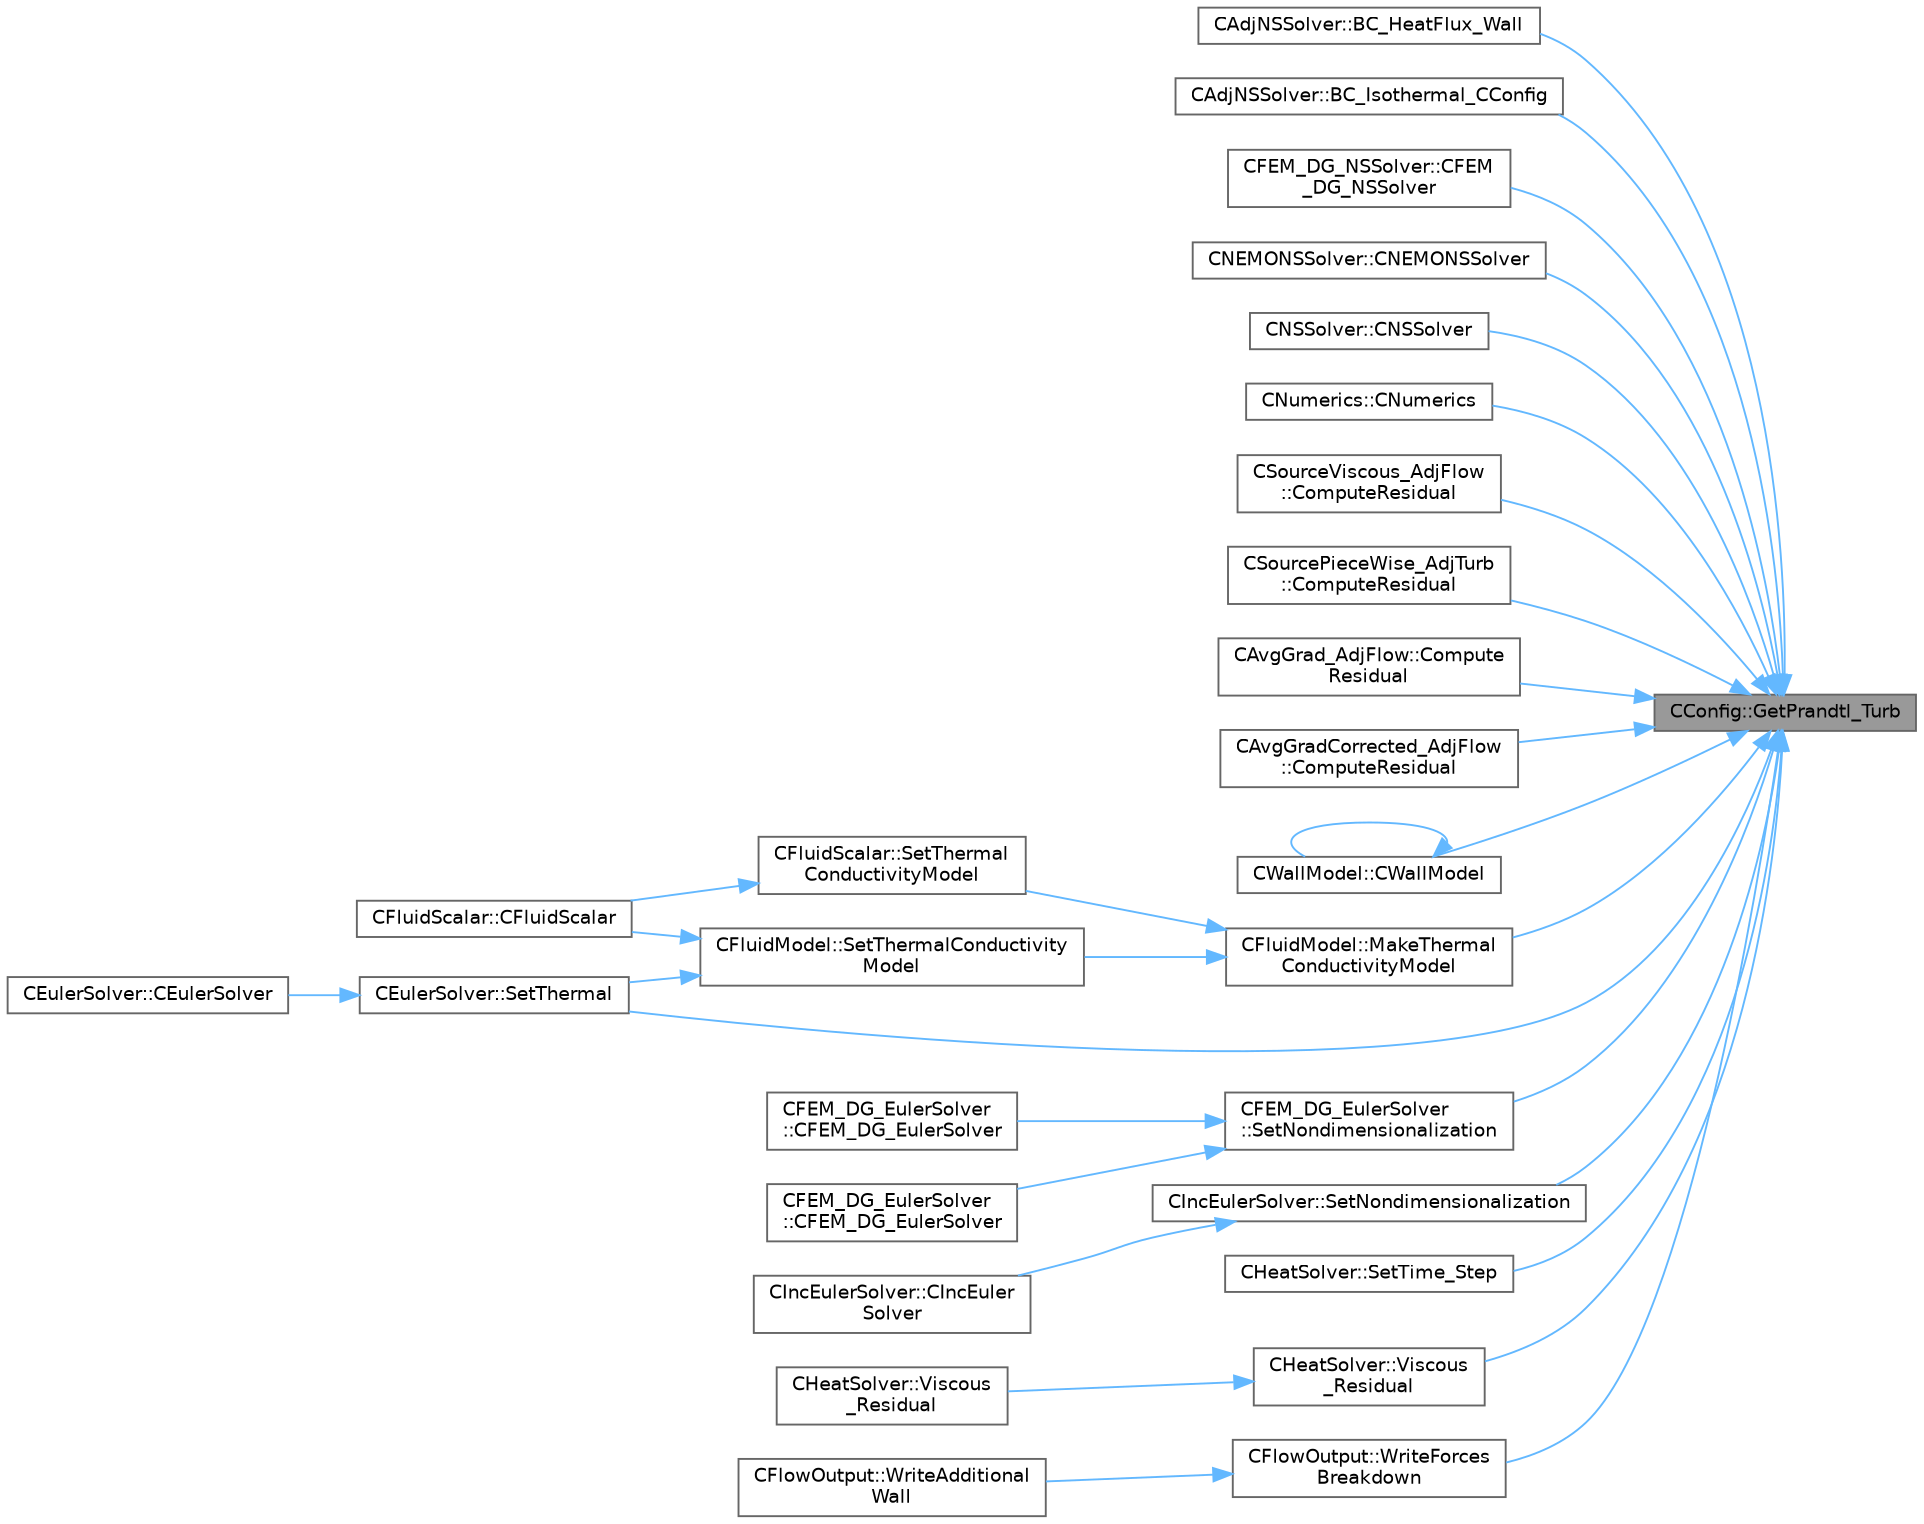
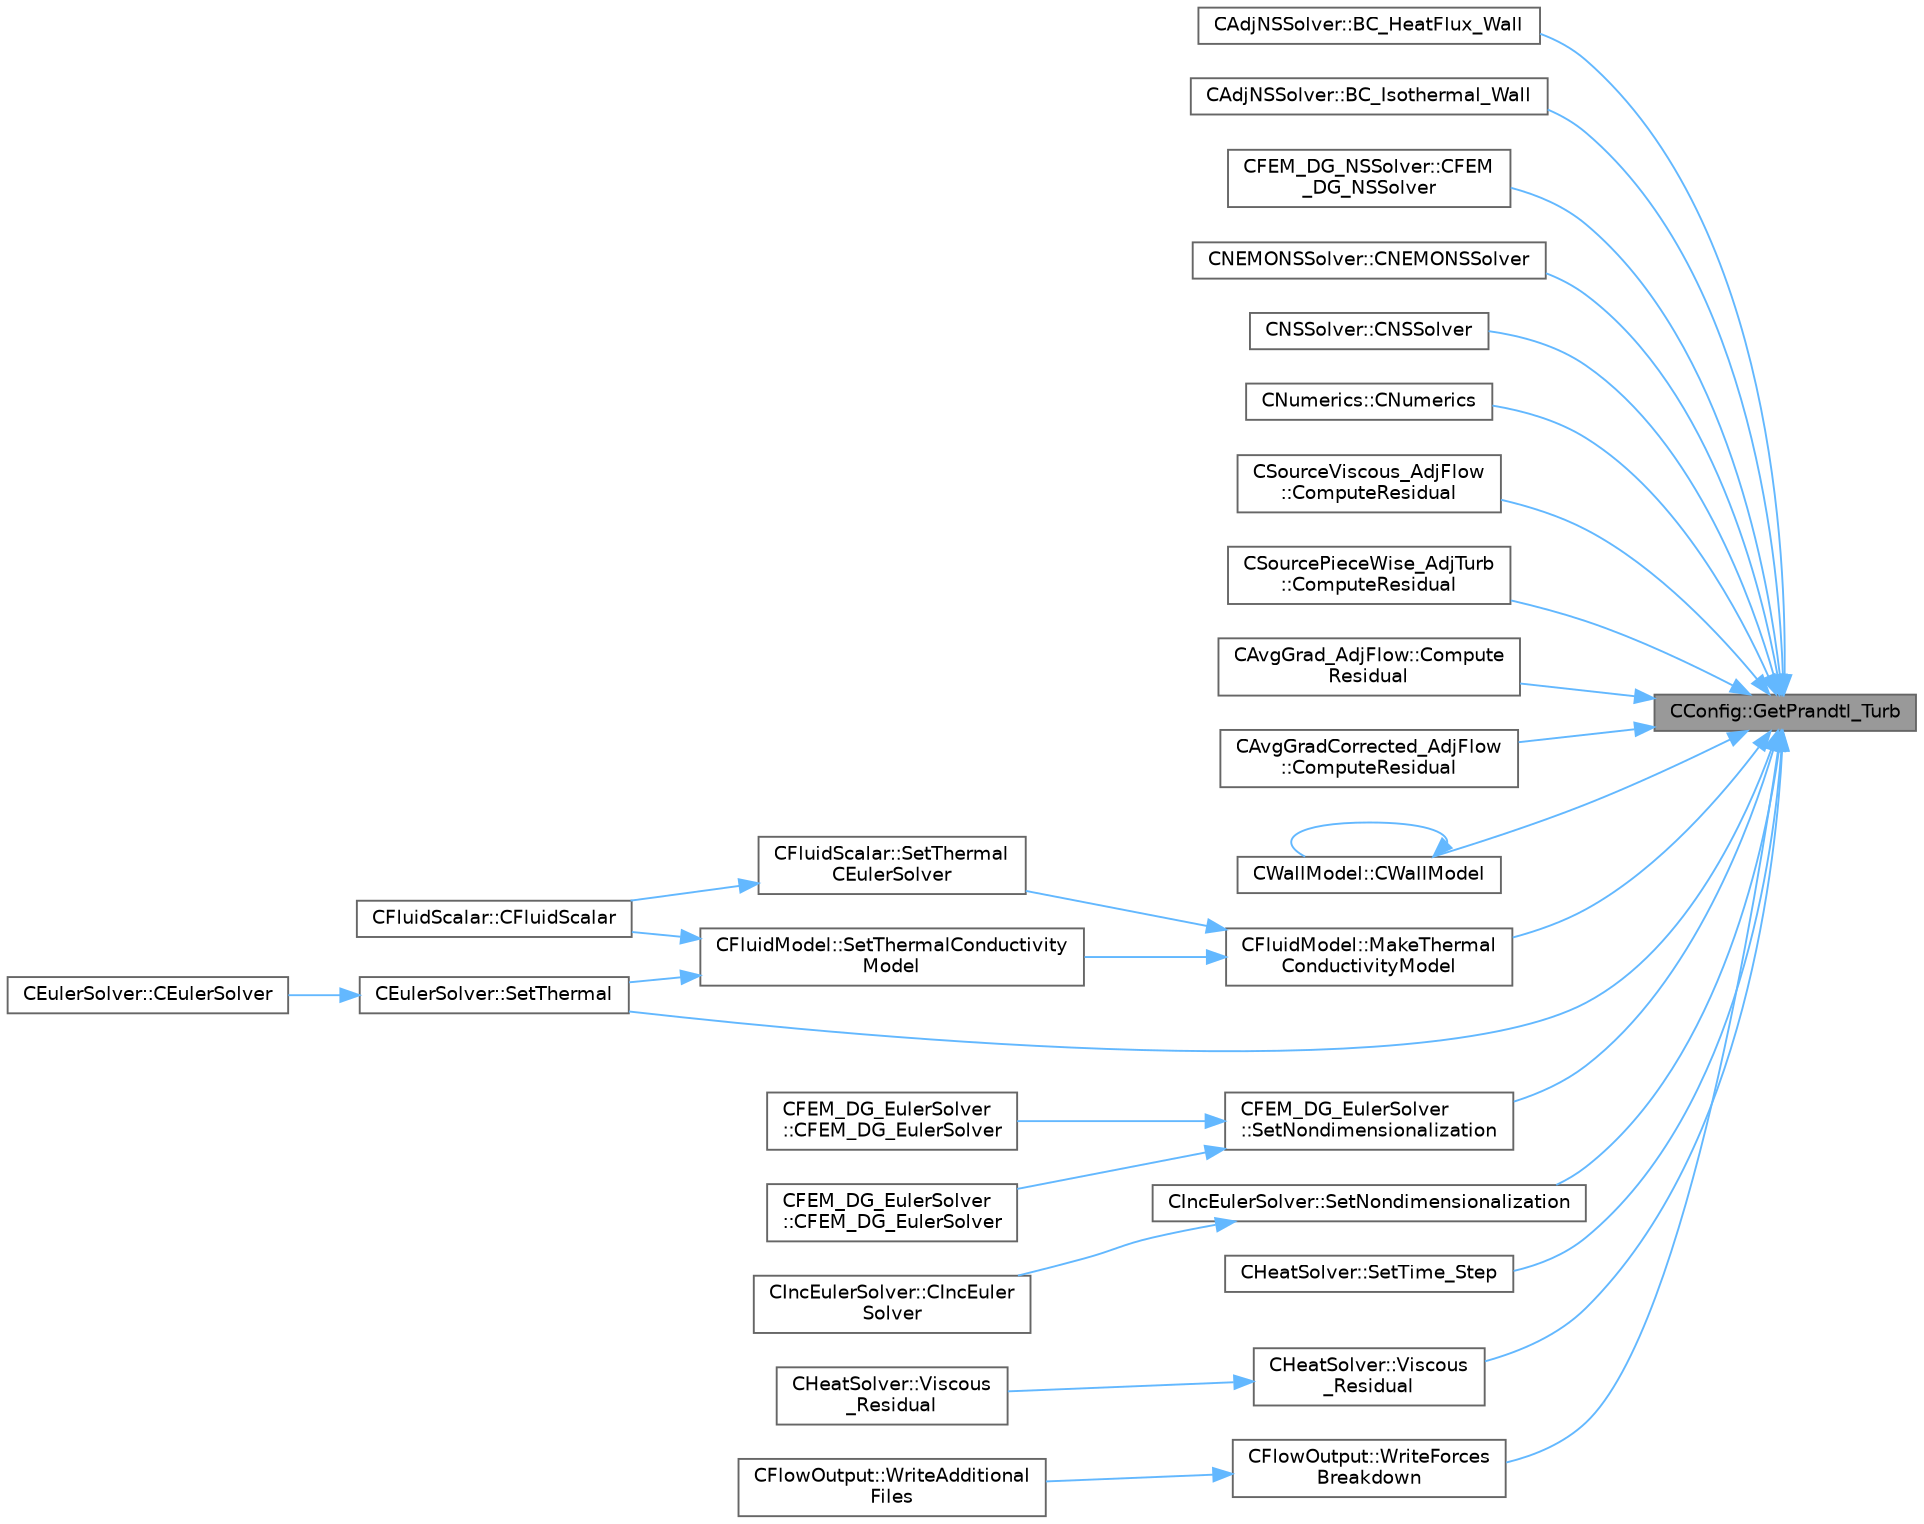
node "CAdjNSSolver::BC_Isothermal_CConfig": label "CAdjNSSolver::BC_Isothermal_CConfig" -> "CAdjNSSolver::BC_Isothermal_Wall"
node "CFluidScalar::SetThermal ConductivityModel": label "CFluidScalar::SetThermal ConductivityModel" -> "CFluidScalar::SetThermal CEulerSolver"
node "CFlowOutput::WriteAdditional Wall": label "CFlowOutput::WriteAdditional Wall" -> "CFlowOutput::WriteAdditional Files"
